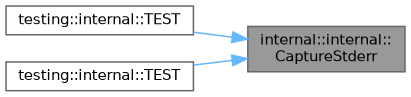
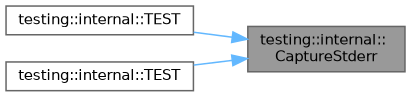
node "internal::internal:: CaptureStderr": label "internal::internal:: CaptureStderr" -> "testing::internal:: CaptureStderr"
